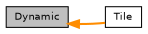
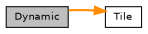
edge "Tile" -> "Dynamic": reversed
